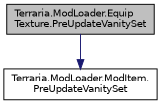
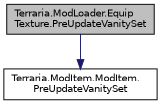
node "Terraria.ModLoader.ModItem. PreUpdateVanitySet": label "Terraria.ModLoader.ModItem. PreUpdateVanitySet" -> "Terraria.ModItem.ModItem. PreUpdateVanitySet"
